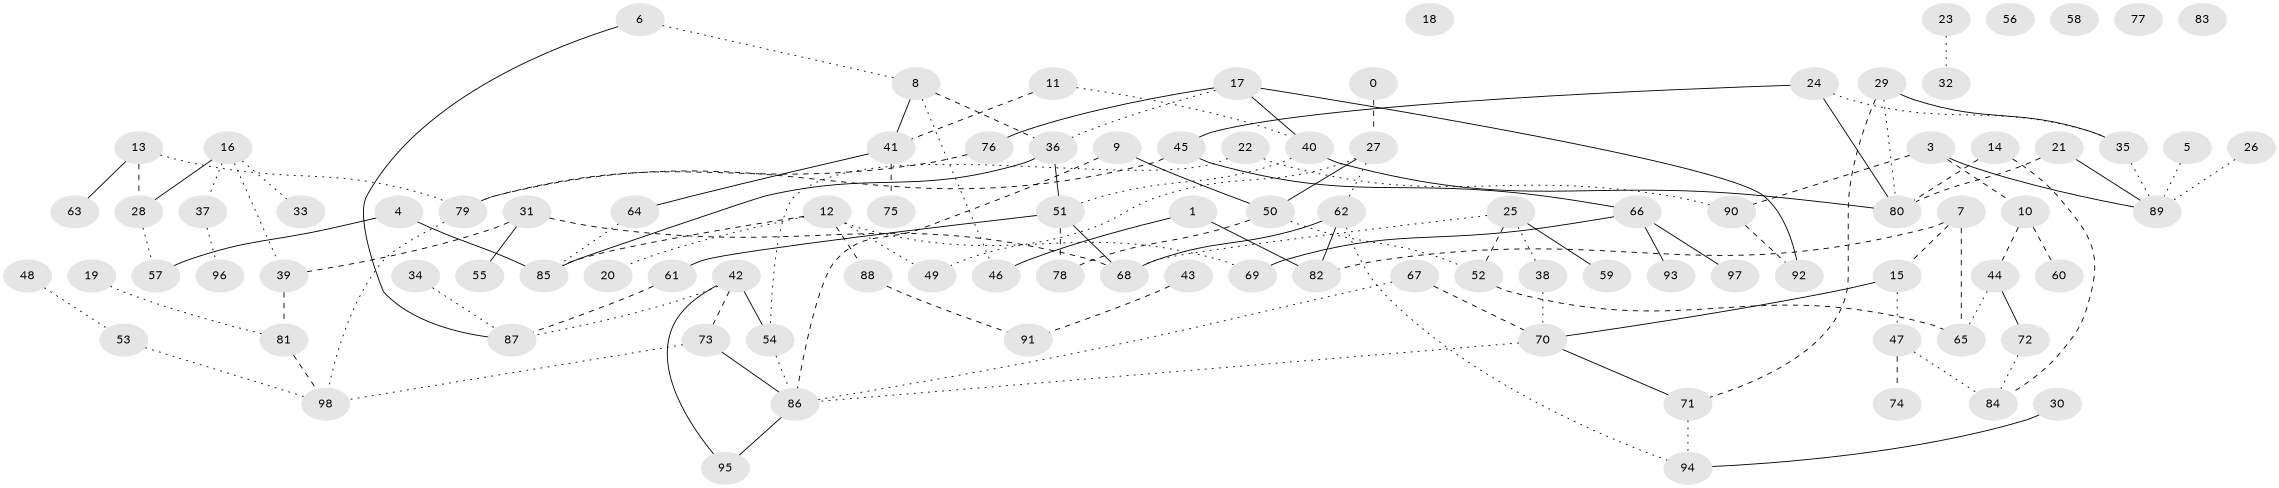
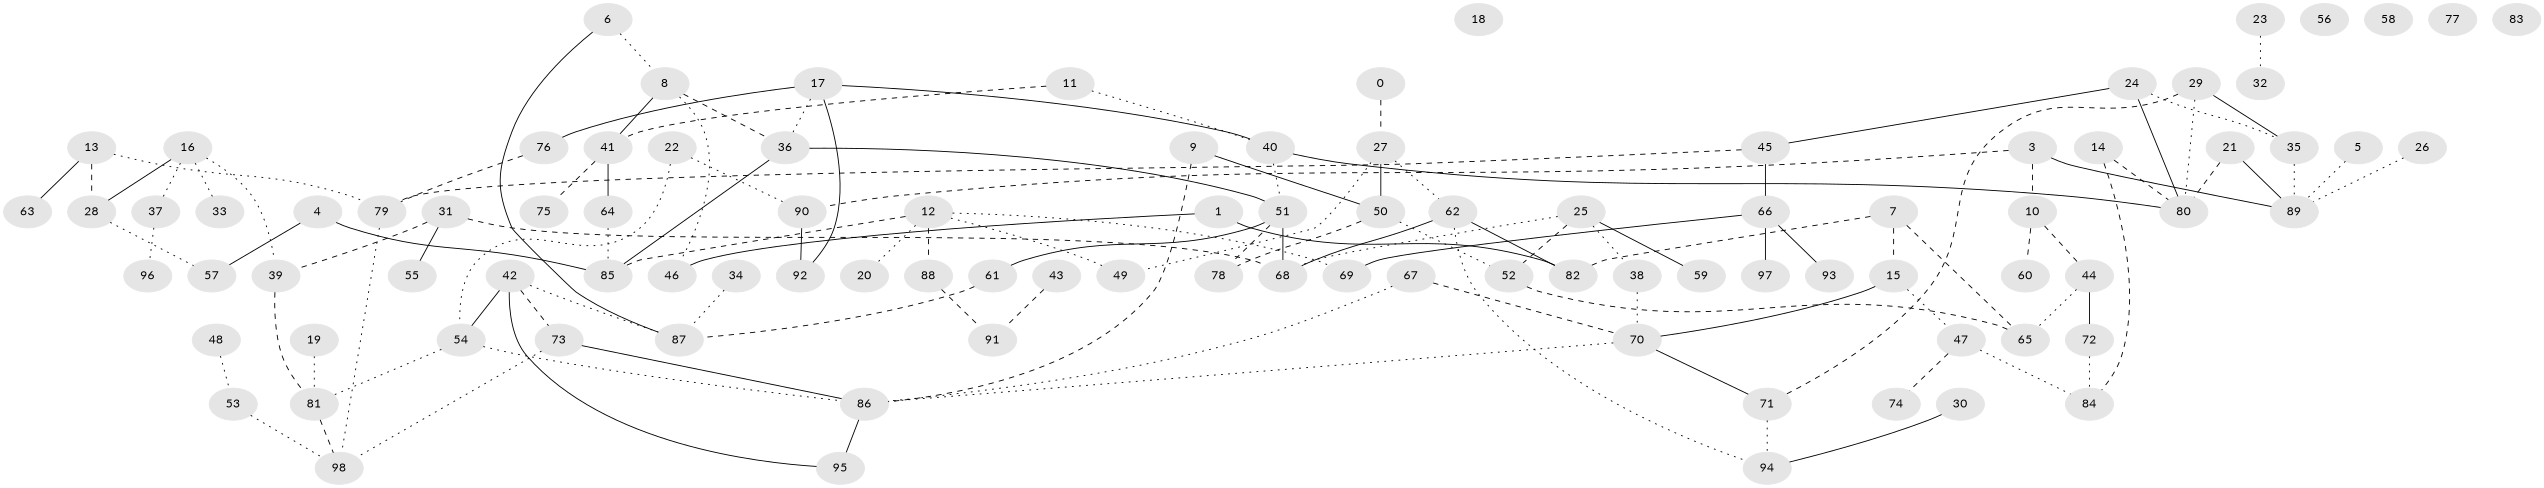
edge "90" -- "92": style dashed -> solid
edge "54" -- "81": added
